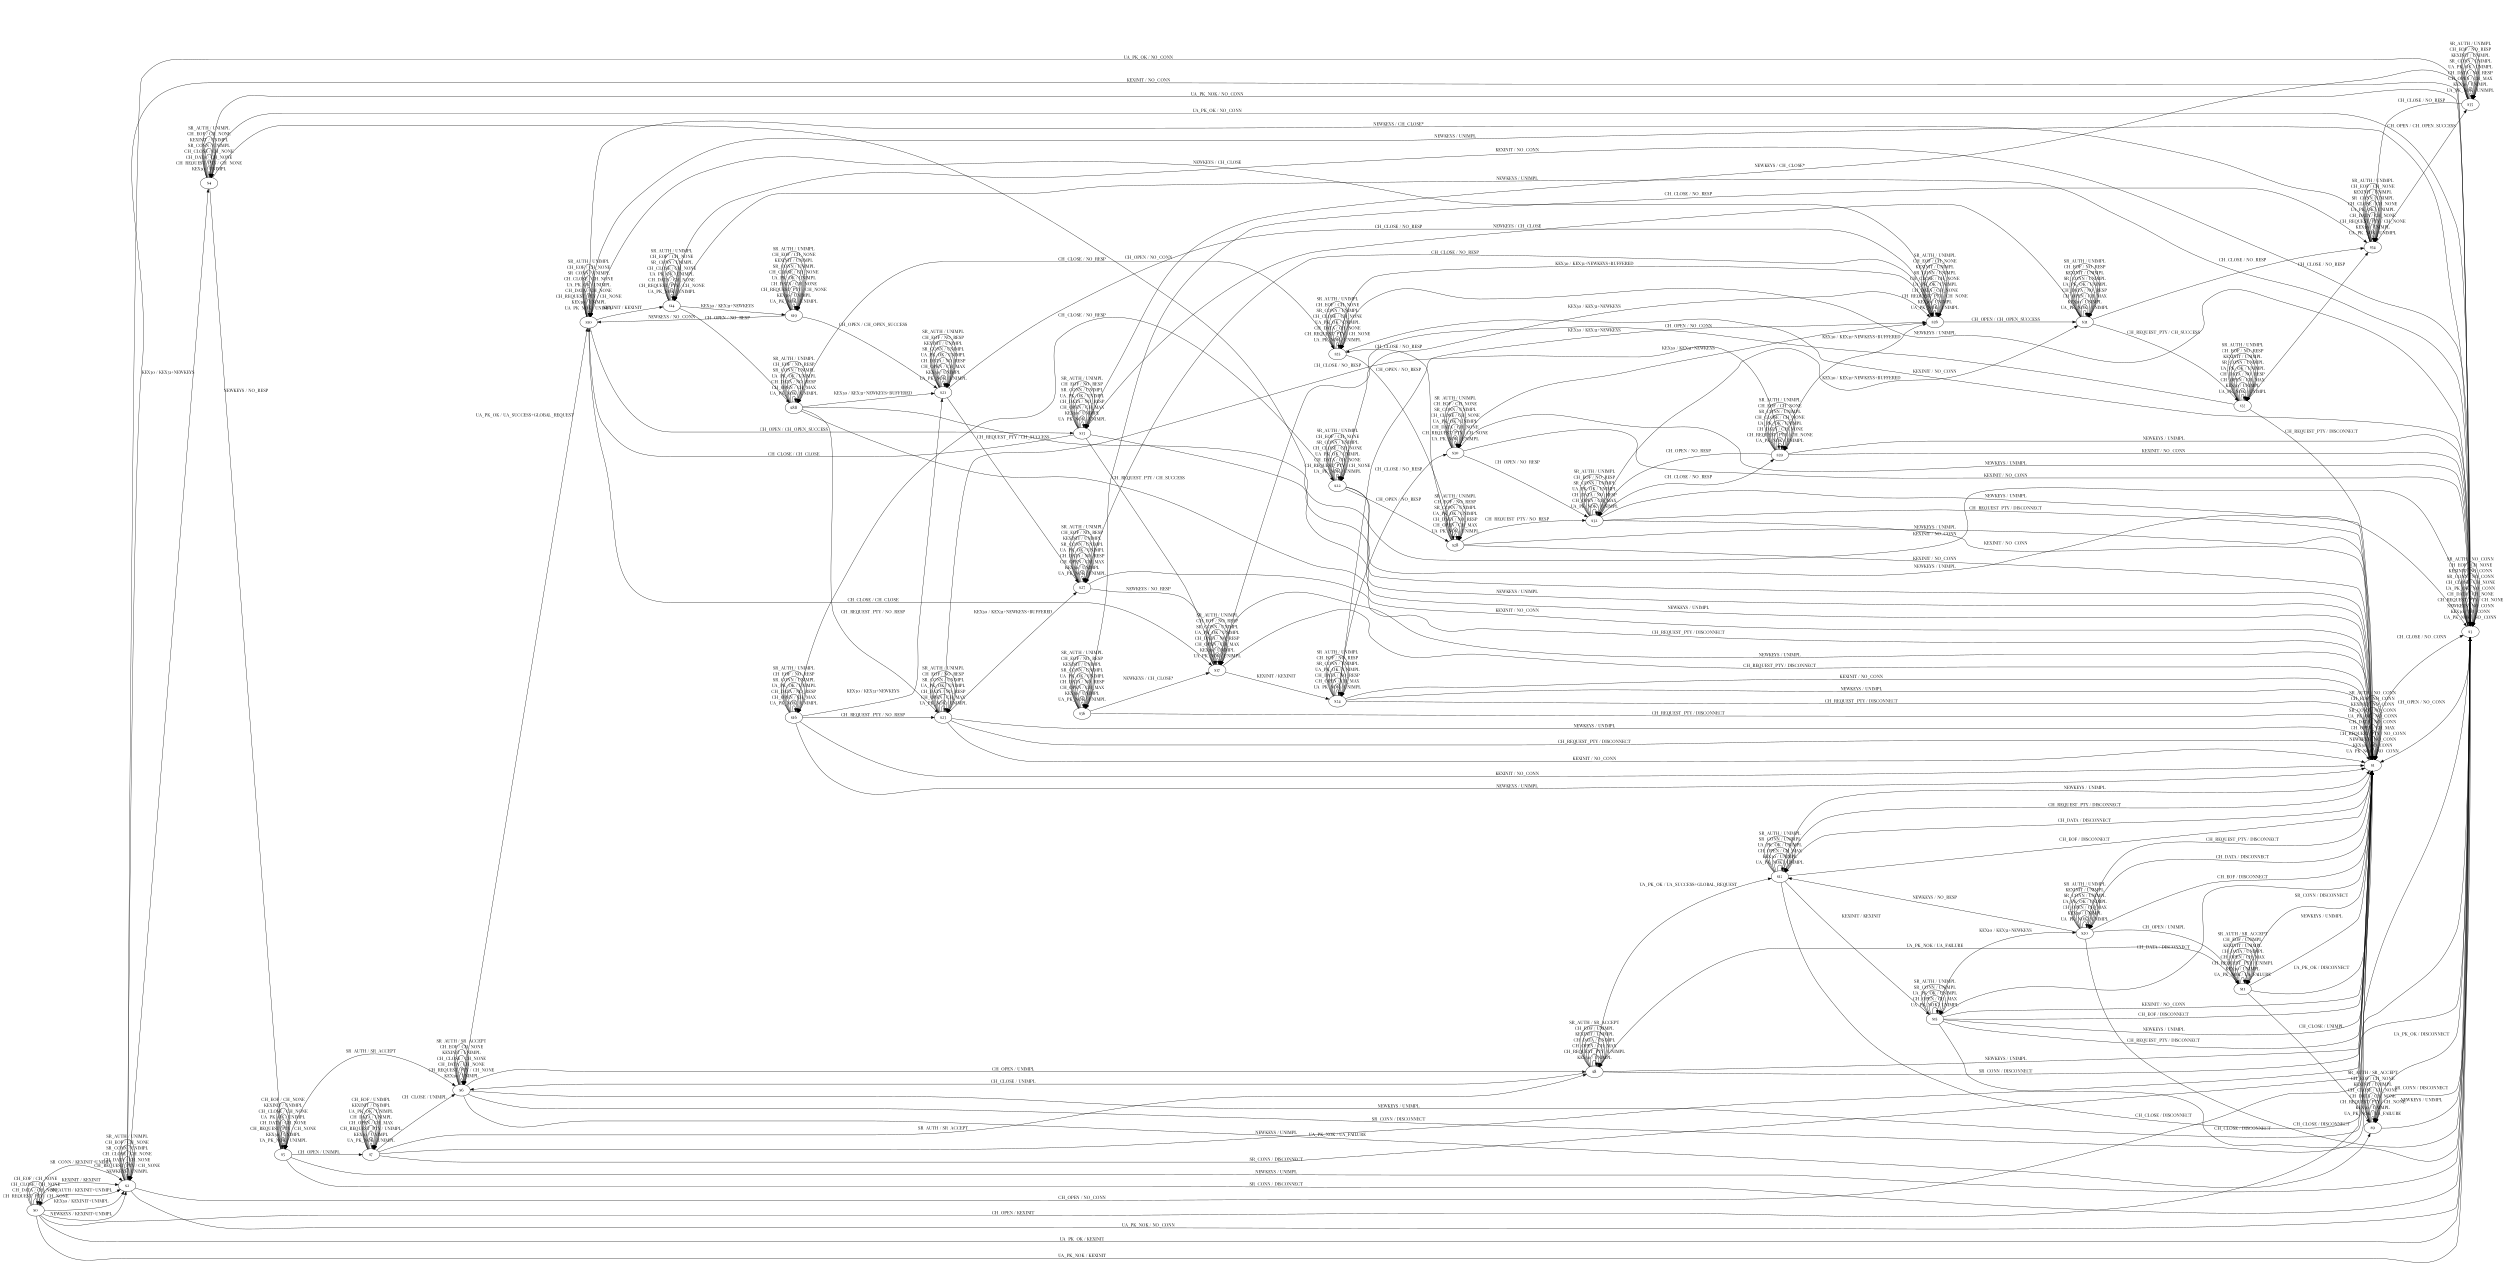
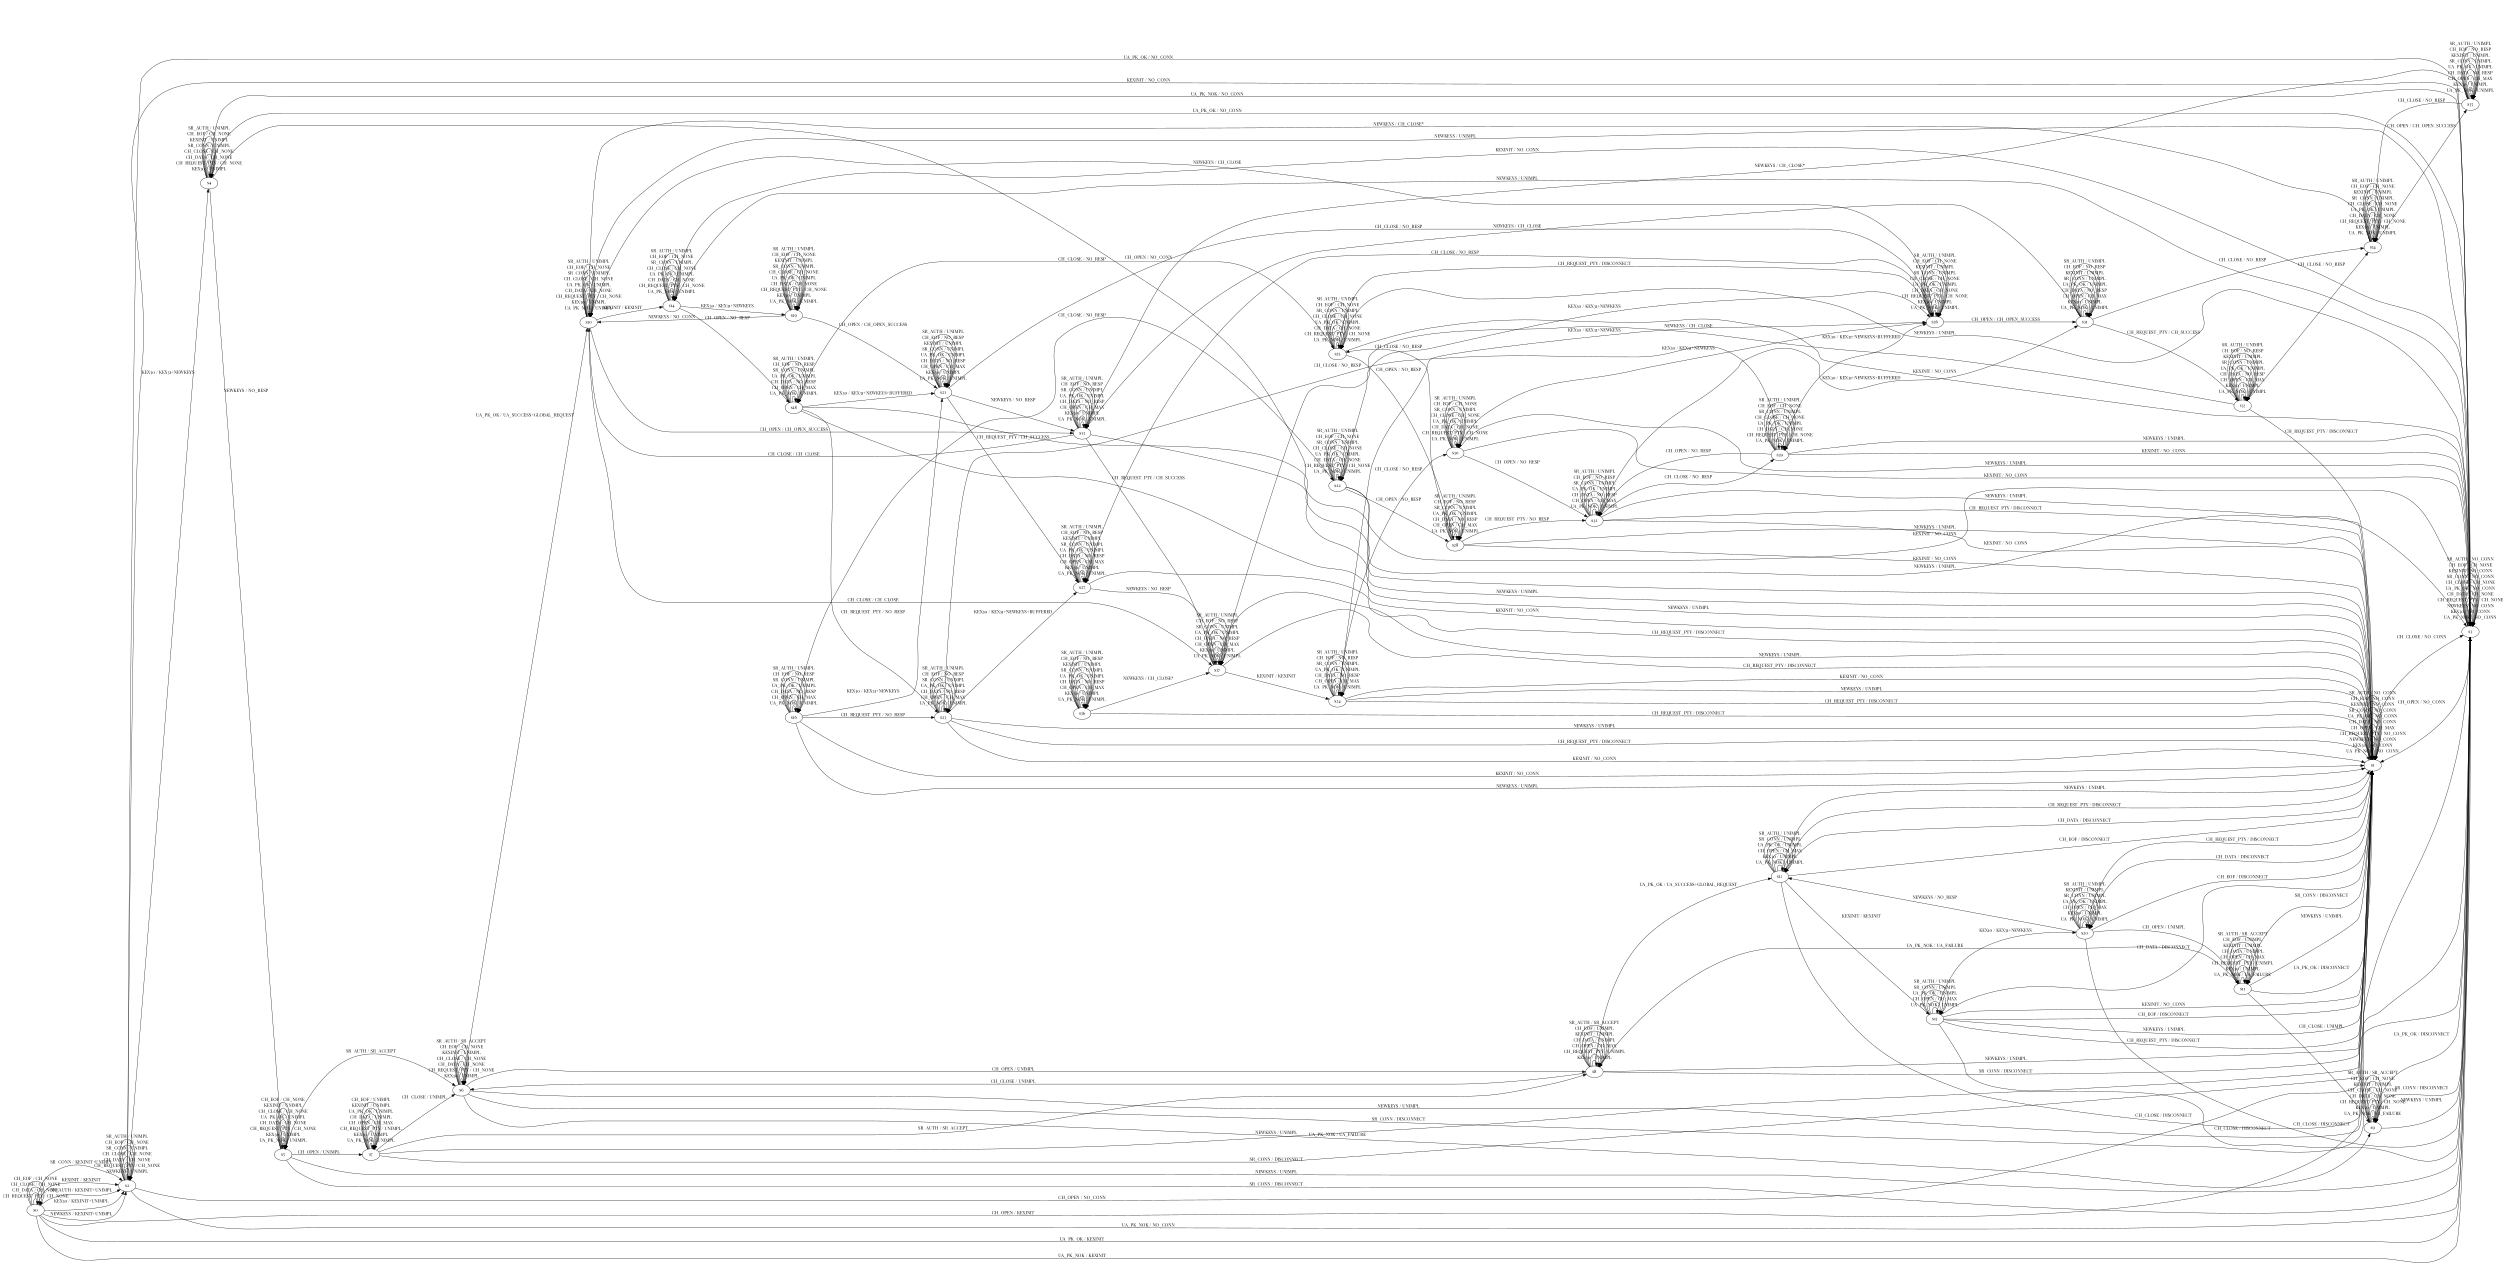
edge "s36" -> "s34": removed, label "CH_CLOSE / NO_RESP"
edge "s25" -> "s26": label "KEX30 / KEX31+NEWKEYS+BUFFERED" -> "CH_REQUEST_PTY / DISCONNECT"
edge "s33" -> "s17": label "CH_OPEN / NO_CONN" -> "NEWKEYS / CH_CLOSE"
node "s88": label "s88" -> "s18"
edge "s21" -> "s13": added, label "NEWKEYS / NO_RESP"
